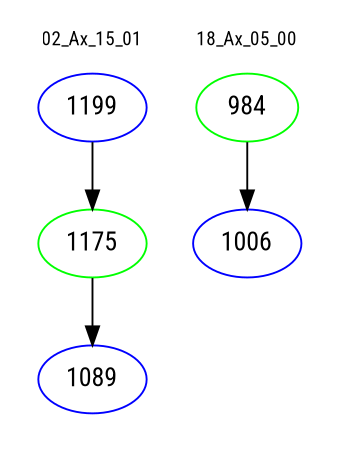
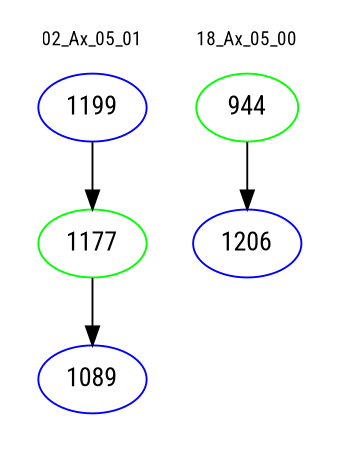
cluster "02_Ax_15_01": label "02_Ax_15_01" -> "02_Ax_05_01"
node "984": label "984" -> "944"
node "1175": label "1175" -> "1177"
node "1006": label "1006" -> "1206"
